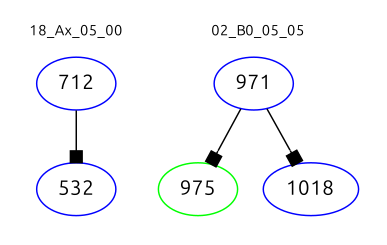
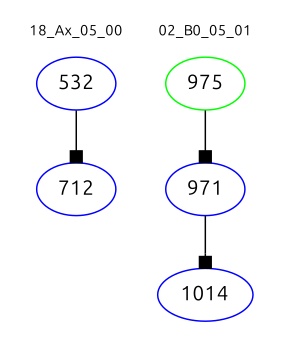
cluster "02_B0_05_05": label "02_B0_05_05" -> "02_B0_05_01"
edge "712" -> "532": reversed
edge "971" -> "975": reversed
node "1018": label "1018" -> "1014"
